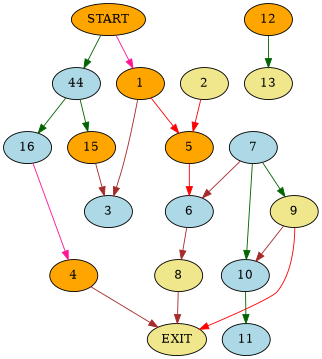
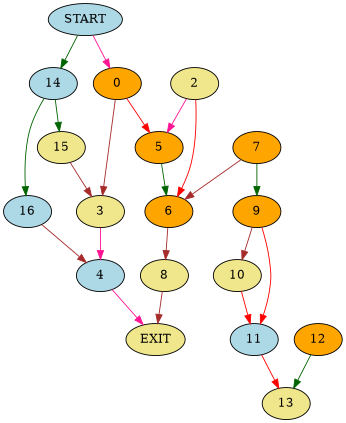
node "START": fillcolor orange -> lightblue
node "44": label "44" -> "14"
node "1": label "1" -> "0"
edge "2" -> "5": color red -> deeppink
edge "2" -> "6": added
node "15": fillcolor orange -> khaki
node "7": fillcolor lightblue -> orange
edge "5" -> "6": color red -> darkgreen
edge "16" -> "4": color deeppink -> brown
edge "7" -> "10": removed
node "3": fillcolor lightblue -> khaki
node "6": fillcolor lightblue -> orange
node "9": fillcolor khaki -> orange
edge "3" -> "4": added
node "4": fillcolor orange -> lightblue
node "10": fillcolor lightblue -> khaki
edge "9" -> "EXIT": now "9" -> "11"
edge "10" -> "11": color darkgreen -> red
edge "4" -> "EXIT": color brown -> deeppink
edge "11" -> "13": added
